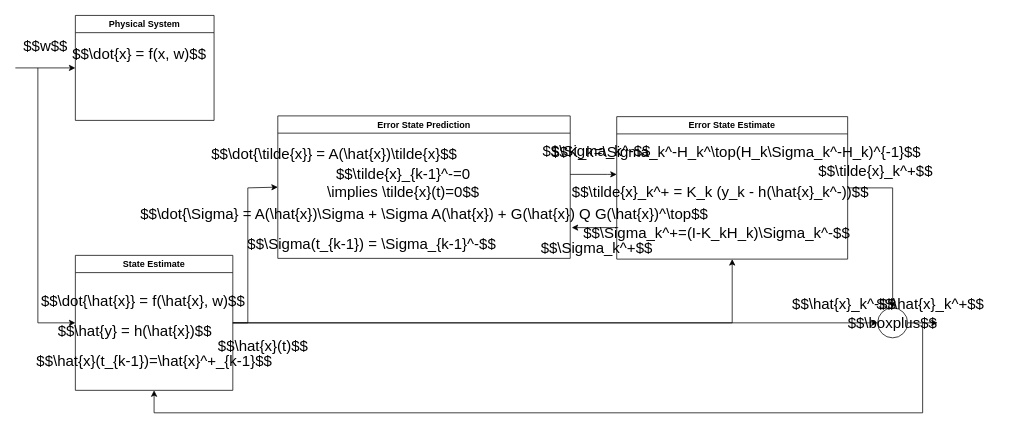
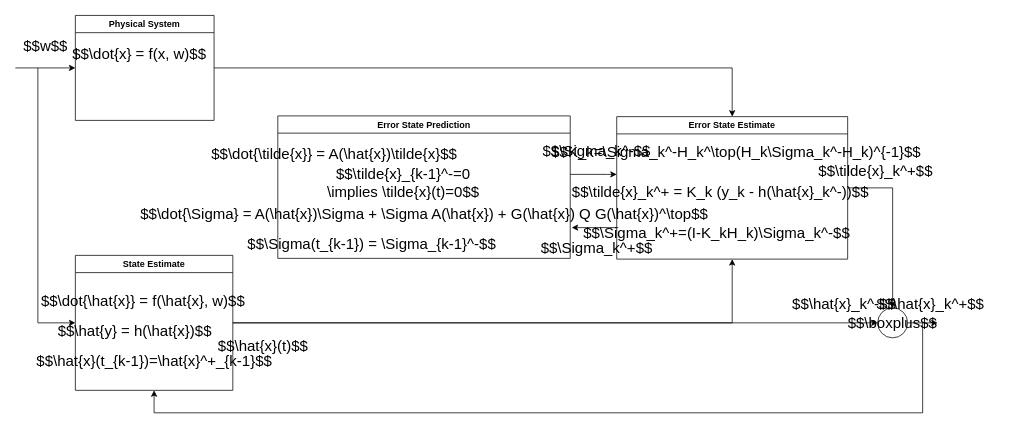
edge "Physical System" -> "Error State Estimate": added
edge "State Estimate" -> "Error State Prediction": removed
